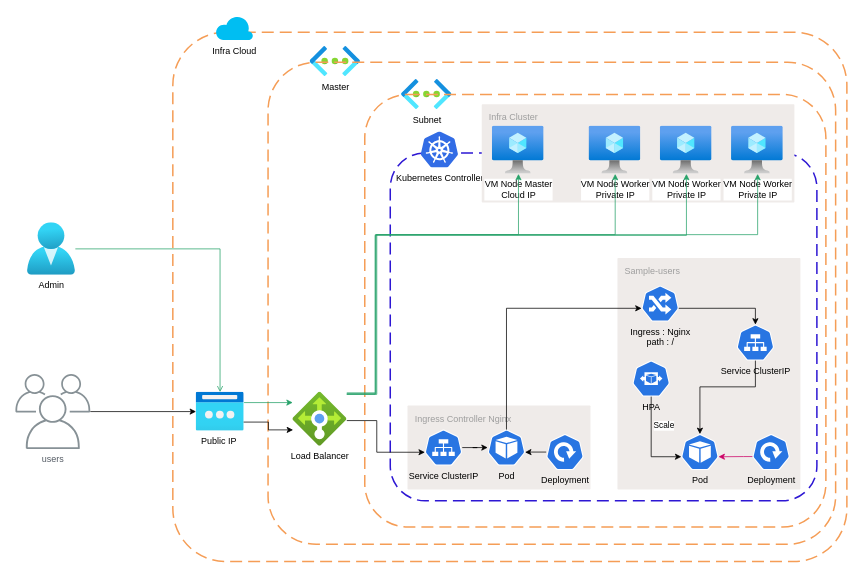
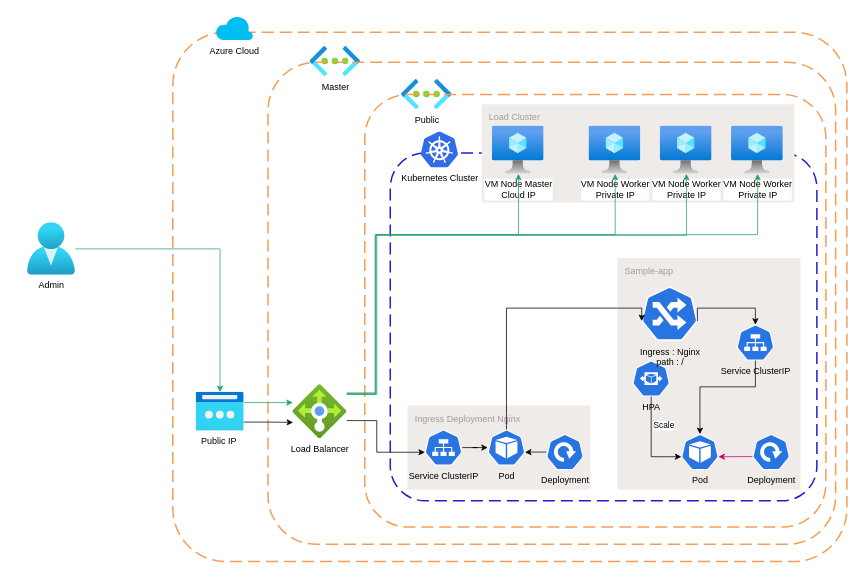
node "Infra Cloud": label "Infra Cloud" -> "Azure Cloud"
node "Infra Cluster": label "Infra Cluster" -> "Load Cluster"
node "Subnet": label "Subnet" -> "Public"
node "Kubernetes Controller": label "Kubernetes Controller" -> "Kubernetes Cluster"
node "Sample-users": label "Sample-users" -> "Sample-app"
node "Ingress : Nginx path : /": size 38x36 -> 56x56
edge "Admin" -> "Public IP": arrowhead open -> classic
node "users": removed
edge "users" -> "Public IP": removed
node "Load Balancer": moved (320, 419) -> (320, 411)
node "Ingress Controller Nginx": label "Ingress Controller Nginx" -> "Ingress Deployment Nginx"
